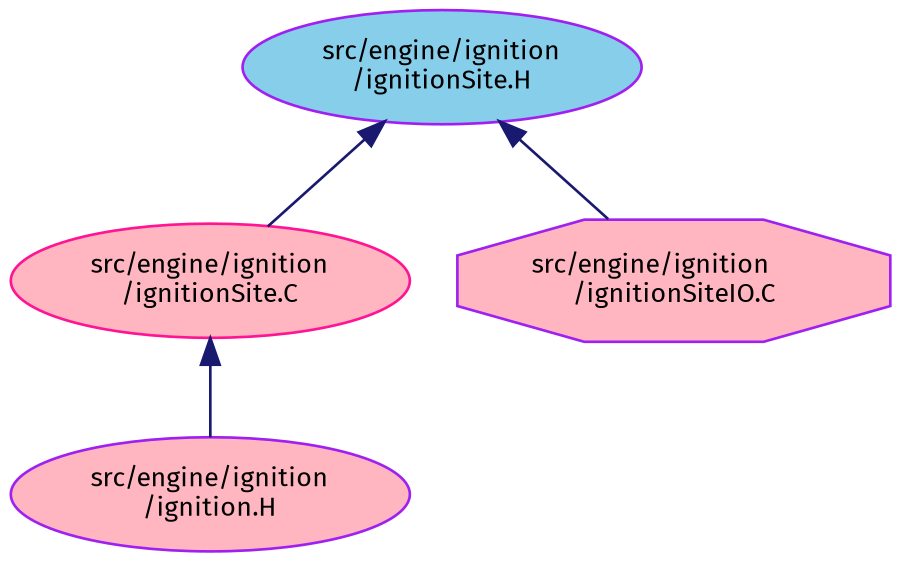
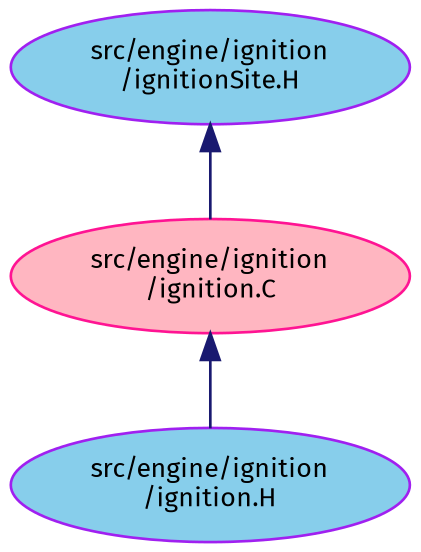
node "src/engine/ignition /ignitionSite.C": label "src/engine/ignition /ignitionSite.C" -> "src/engine/ignition /ignition.C"
node "src/engine/ignition /ignitionSiteIO.C": removed
node "src/engine/ignition /ignition.H": fillcolor lightpink -> skyblue
